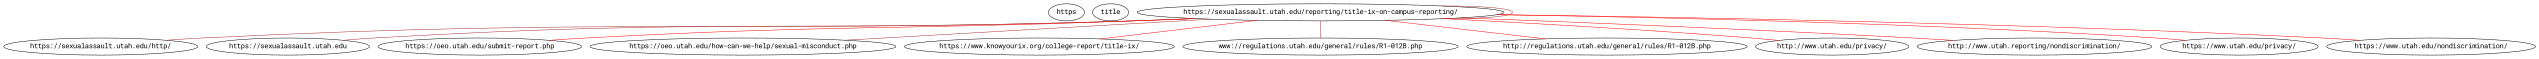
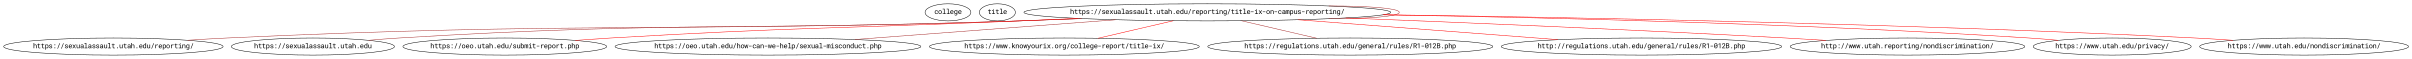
node "https": label "https" -> "college"
node "https://sexualassault.utah.edu/http/": label "https://sexualassault.utah.edu/http/" -> "https://sexualassault.utah.edu/reporting/"
node "www://regulations.utah.edu/general/rules/R1-012B.php": label "www://regulations.utah.edu/general/rules/R1-012B.php" -> "https://regulations.utah.edu/general/rules/R1-012B.php"
node "http://www.utah.edu/privacy/": removed
